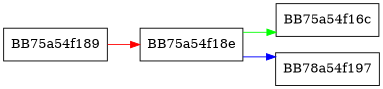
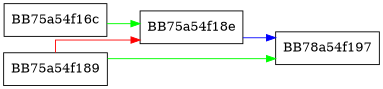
edge "BB75a54f18e" -> "BB75a54f16c": reversed
edge "BB75a54f189" -> "BB78a54f197": added
